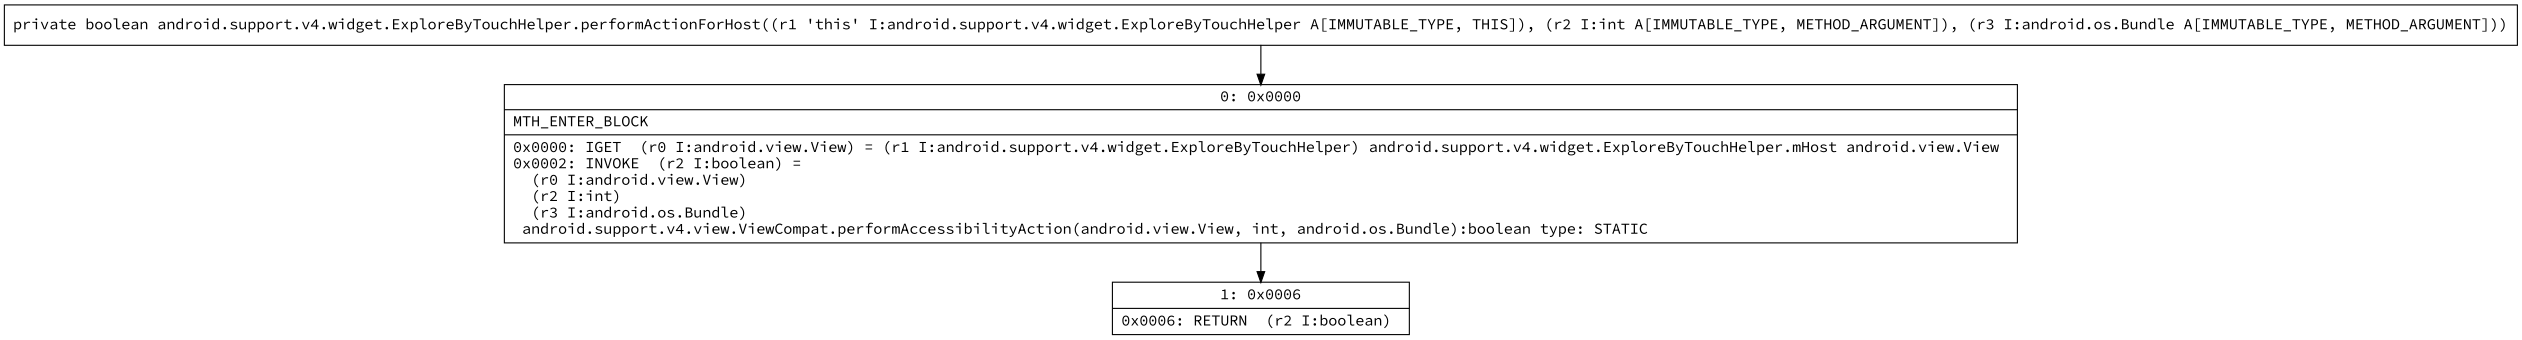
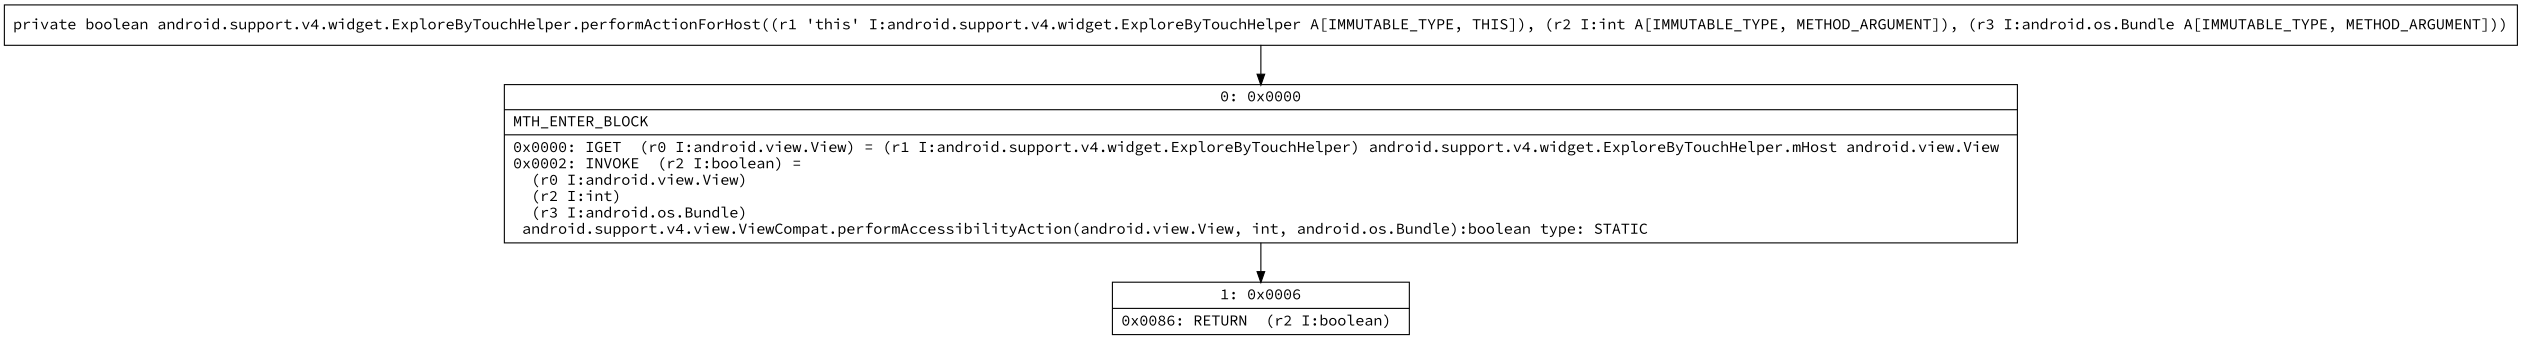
node "1: 0x0006": text "0x0006: RETURN  (r2 I:boolean)" -> "0x0086: RETURN  (r2 I:boolean)"
